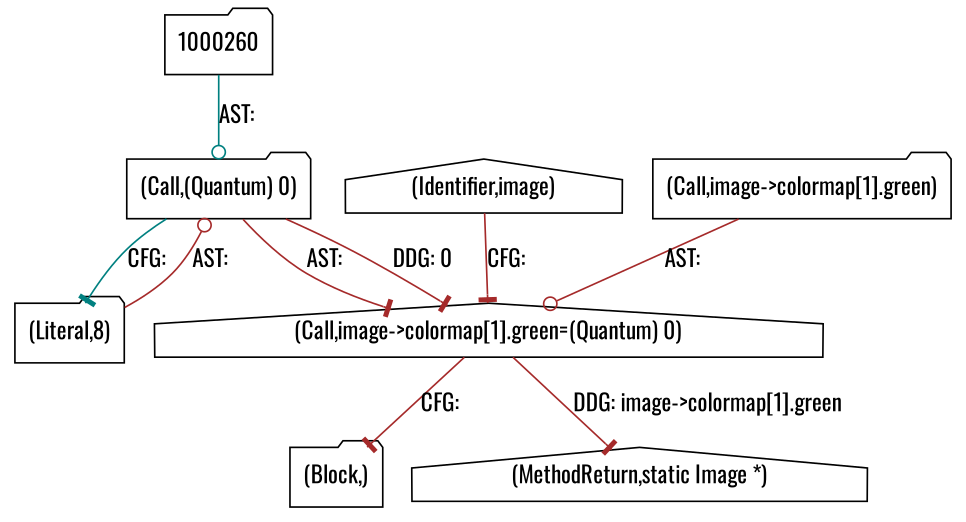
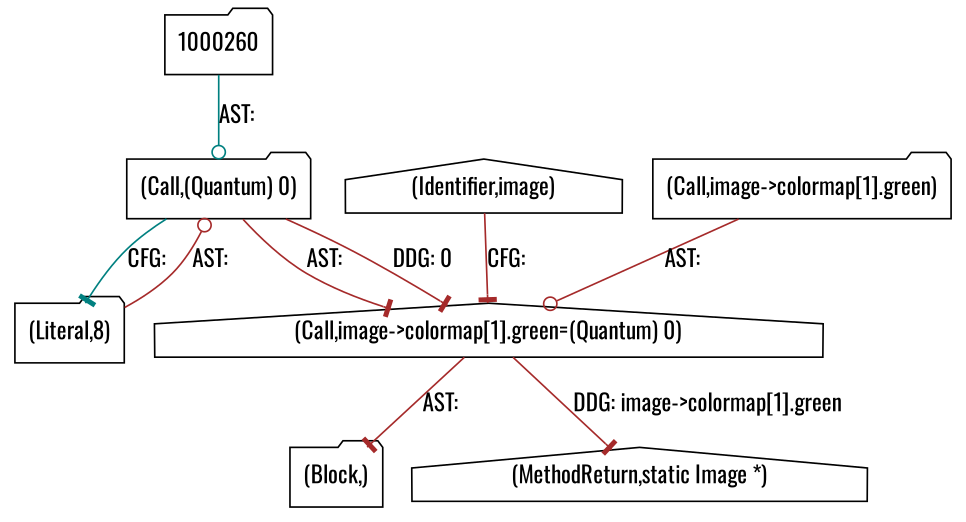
edge "(Call,image->colormap[1].green=(Quantum) 0)" -> "(Block,)": label "CFG: " -> "AST: "
